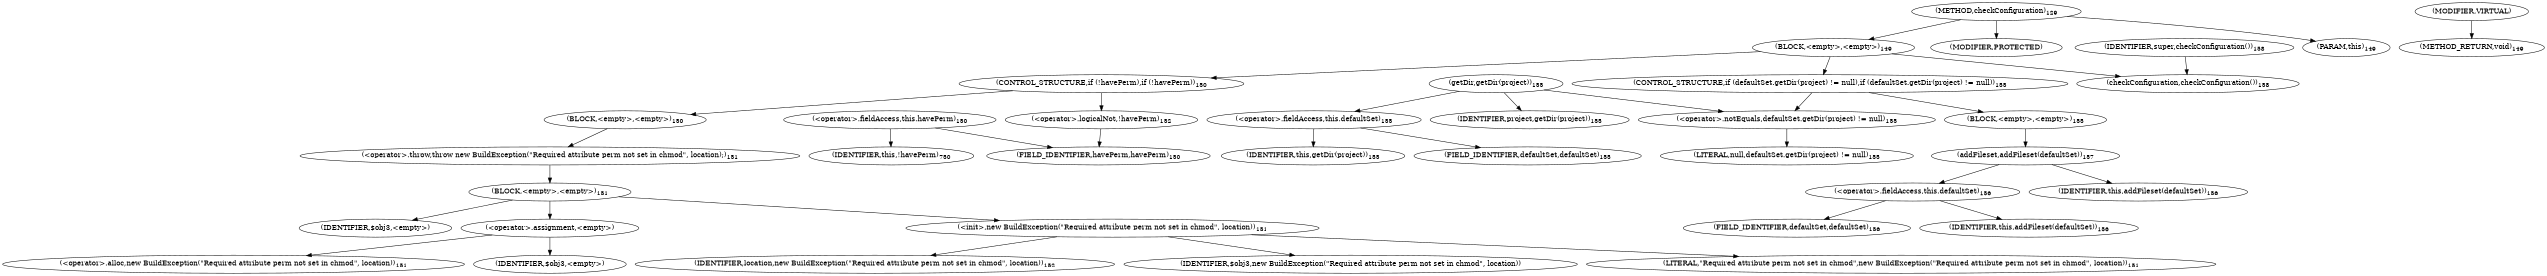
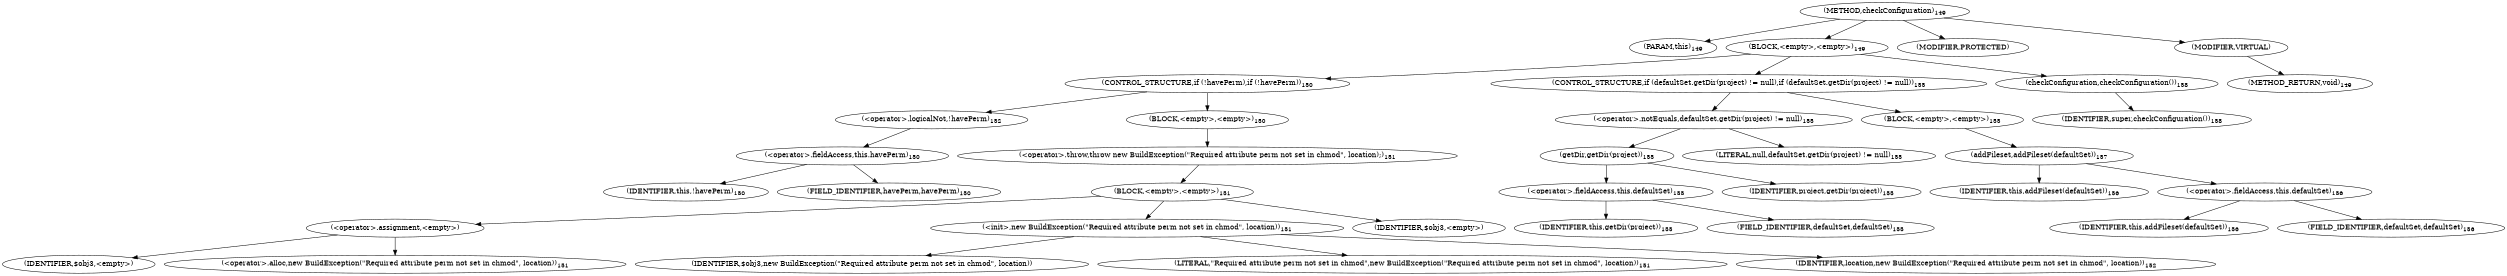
node "(METHOD,checkConfiguration)": text "129" -> "149"
edge "(METHOD,checkConfiguration)" -> "(MODIFIER,VIRTUAL)": added
edge "(IDENTIFIER,super,checkConfiguration())" -> "(checkConfiguration,checkConfiguration())": reversed
edge "(getDir,getDir(project))" -> "(<operator>.notEquals,defaultSet.getDir(project) != null)": reversed
edge "(<operator>.logicalNot,!havePerm)" -> "(FIELD_IDENTIFIER,havePerm,havePerm)": now "(<operator>.logicalNot,!havePerm)" -> "(<operator>.fieldAccess,this.havePerm)"
node "(IDENTIFIER,this,!havePerm)": text "750" -> "150"
